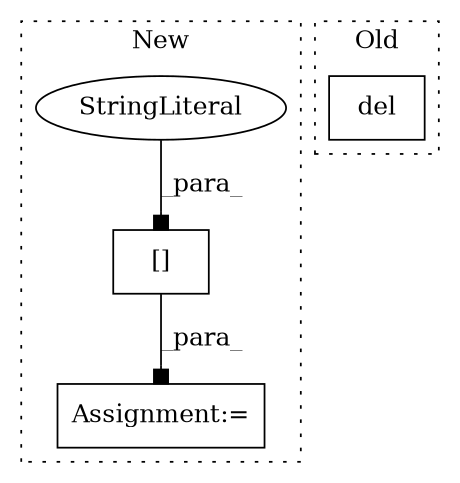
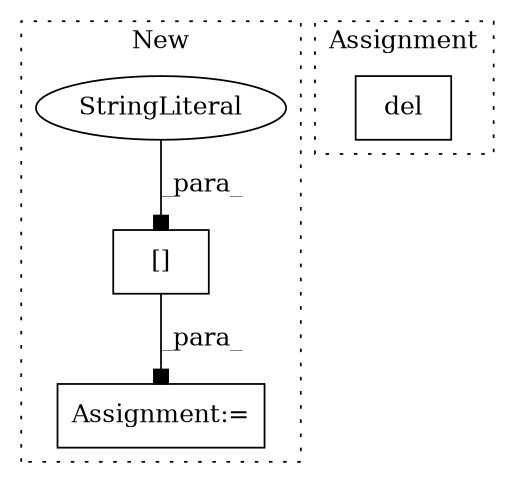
cluster "Old": label "Old" -> "Assignment"
